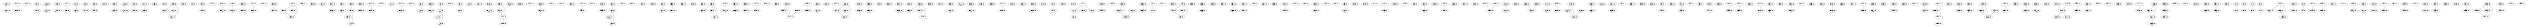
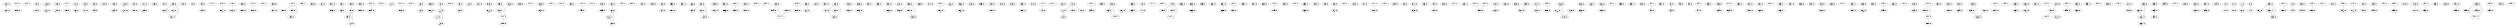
node "v215 : 0": removed
